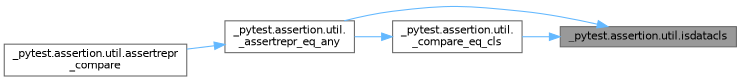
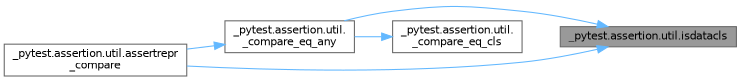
node "_pytest.assertion.util. _assertrepr_eq_any": label "_pytest.assertion.util. _assertrepr_eq_any" -> "_pytest.assertion.util. _compare_eq_any"
edge "_pytest.assertion.util. _compare_eq_cls" -> "_pytest.assertion.util.isdatacls": now "_pytest.assertion.util.assertrepr _compare" -> "_pytest.assertion.util.isdatacls"
